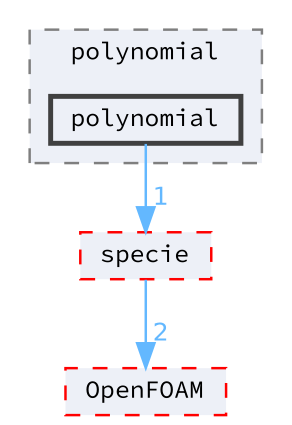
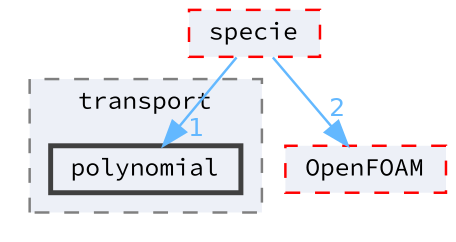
cluster "polynomial": label "polynomial" -> "transport"
edge "polynomial" -> "specie": reversed
